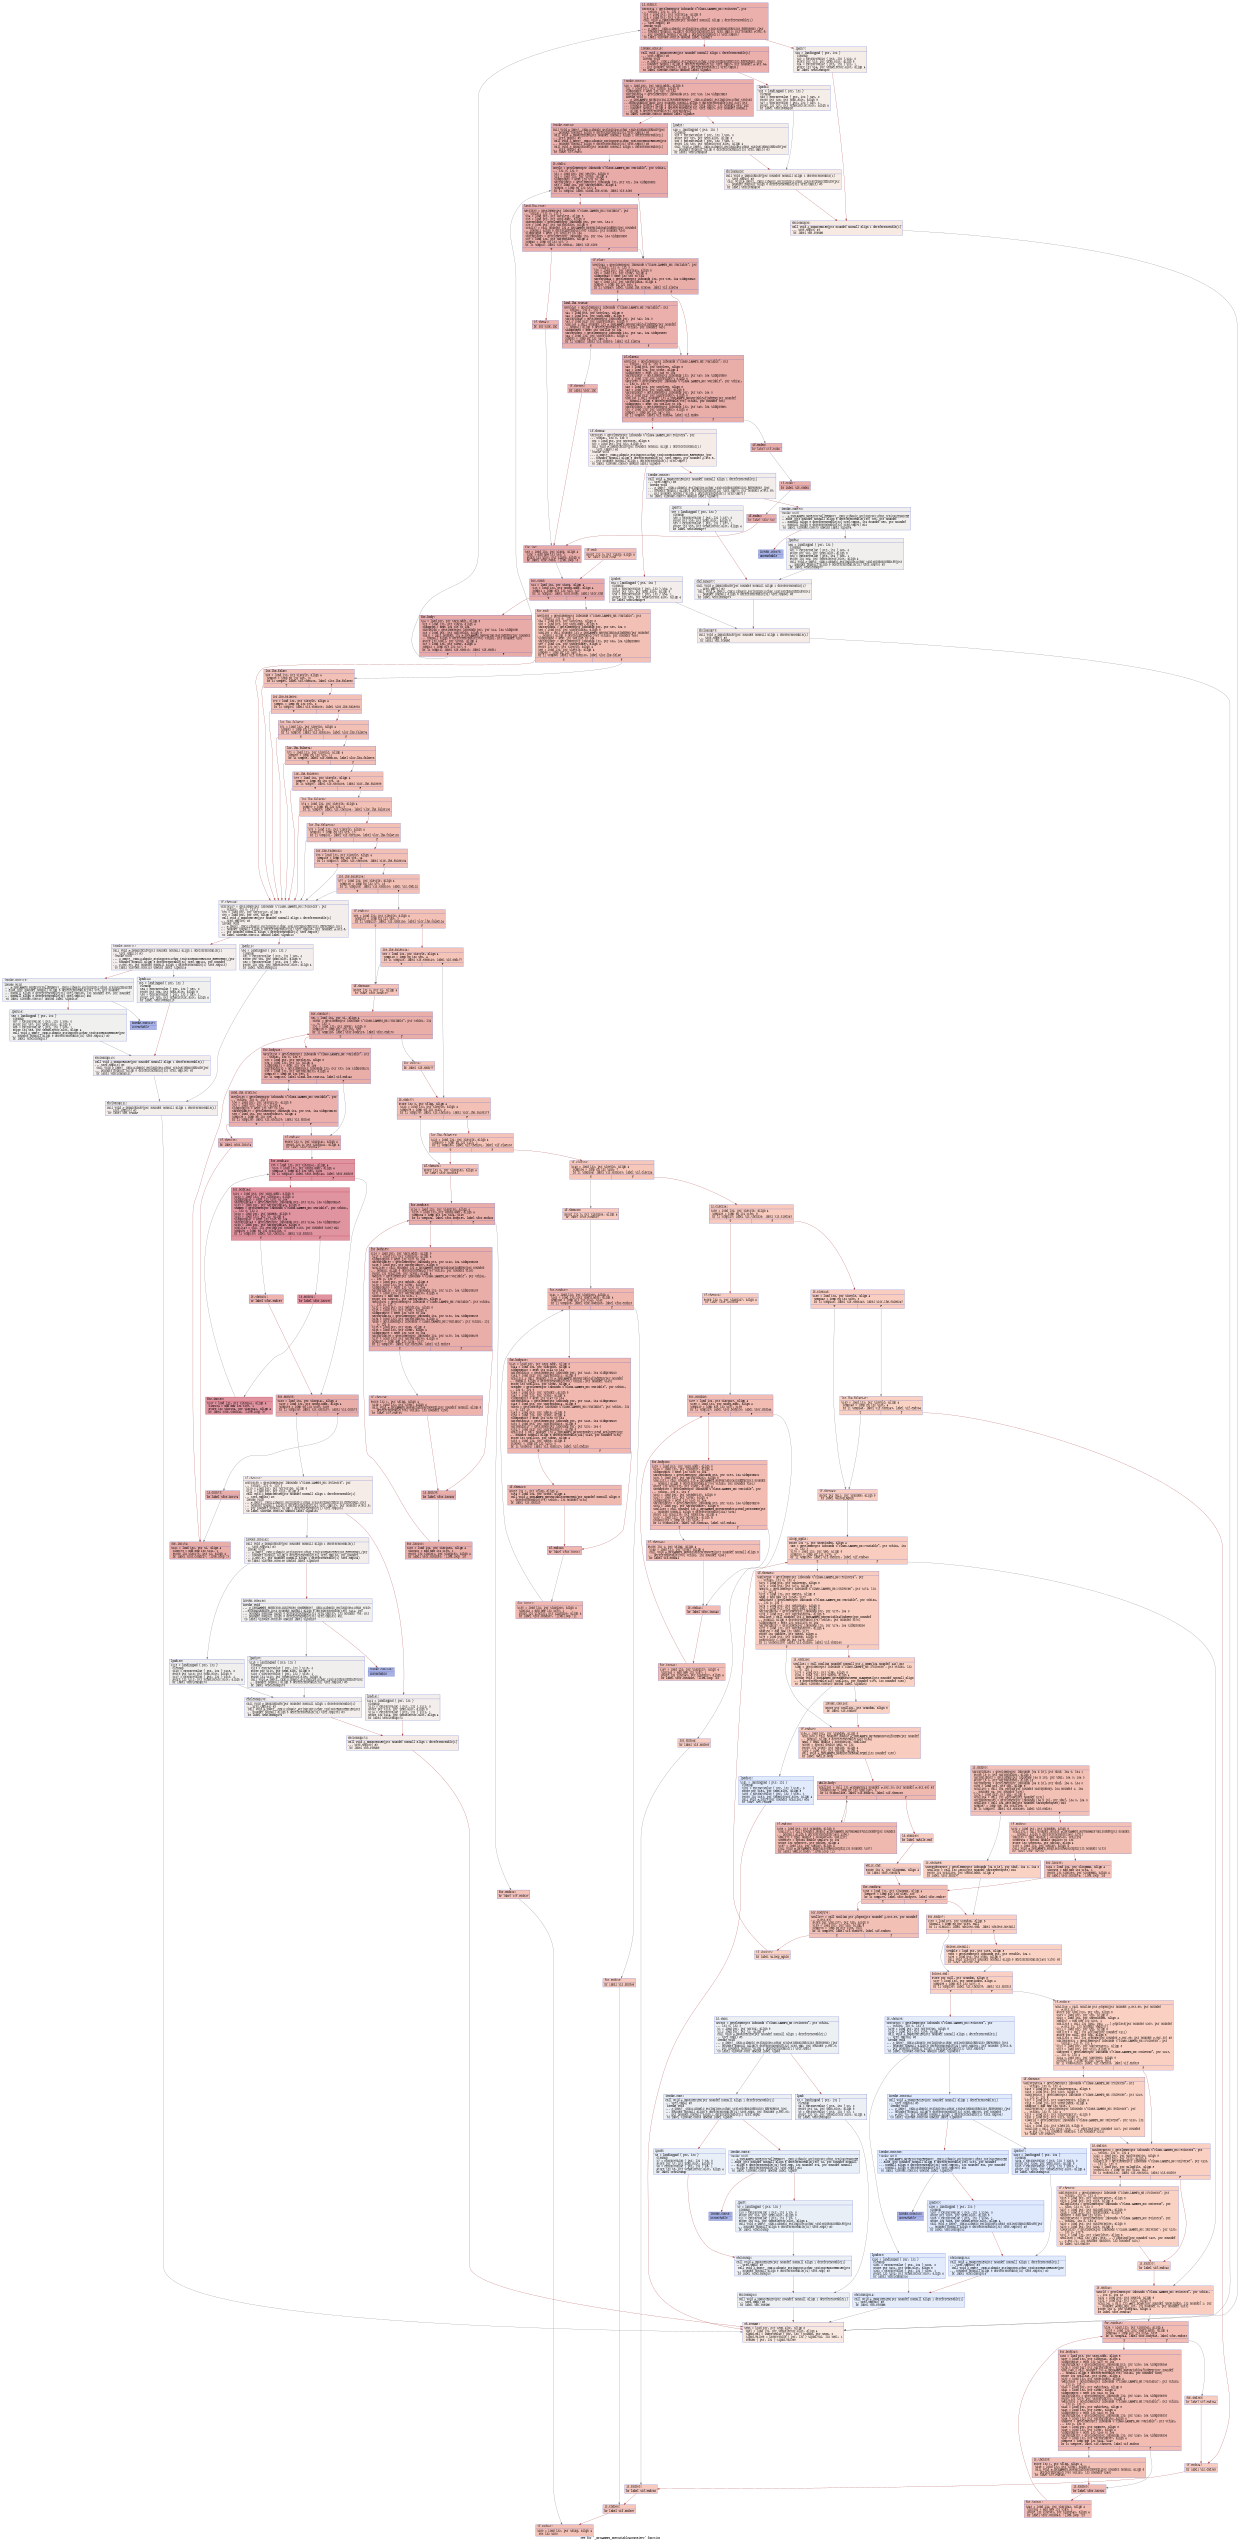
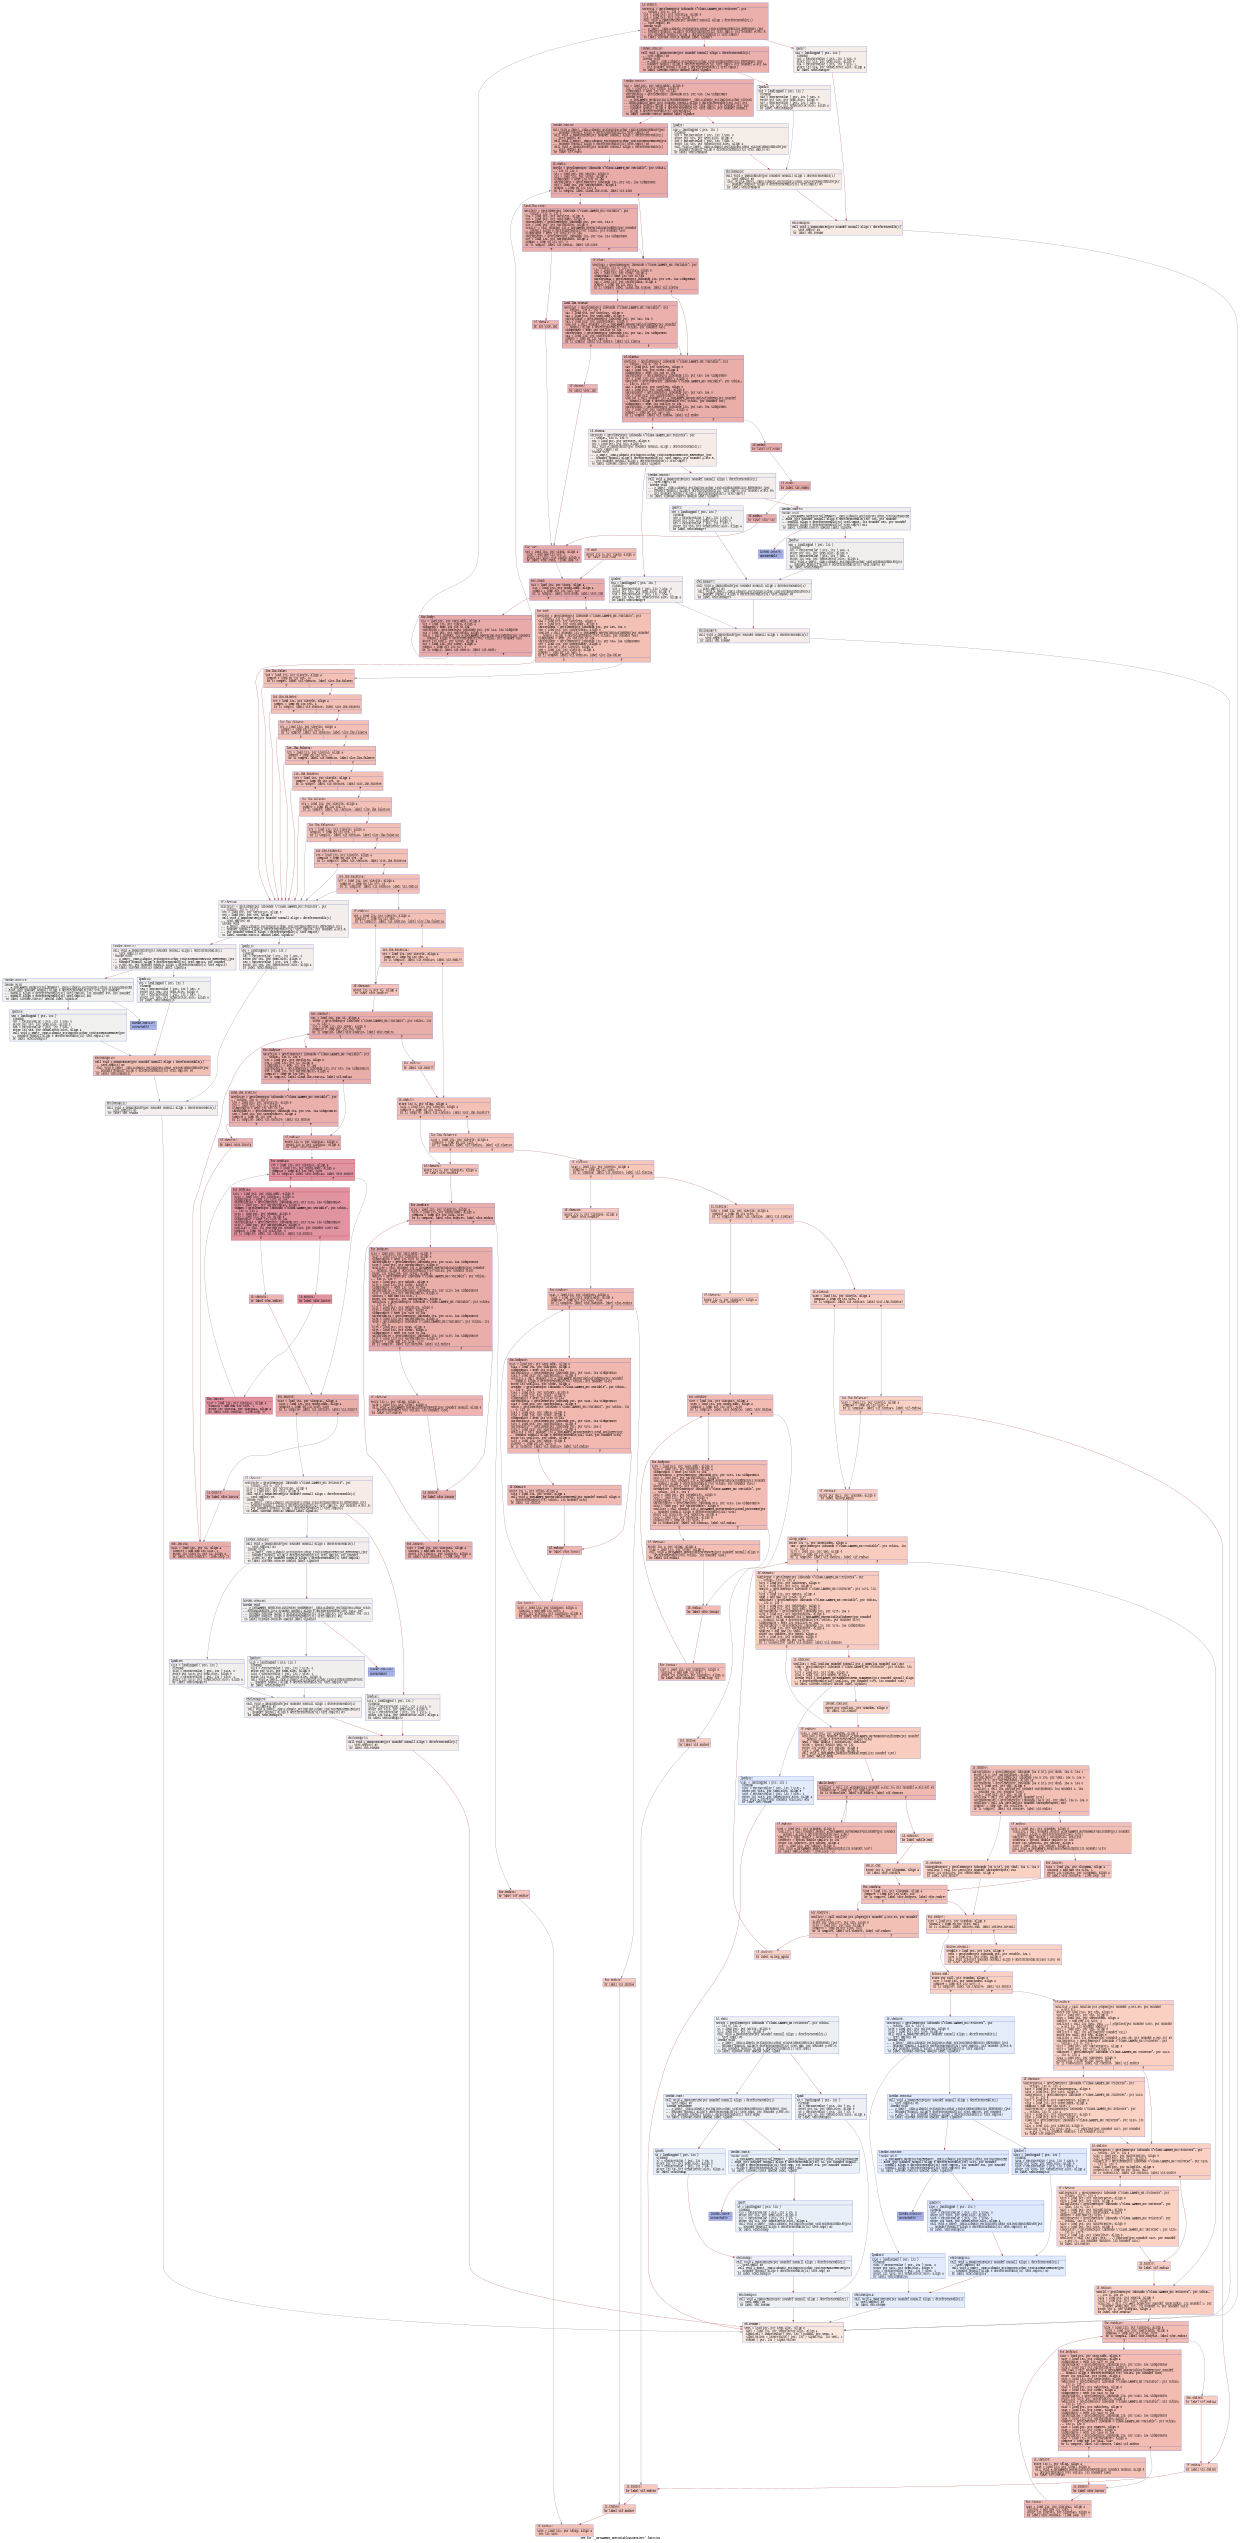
node "ehcleanup119:": fillcolor #e3d9d370 -> #e5705870
node "invoke.cont:": text "invoke void" -> "invoke scalarEPc"
